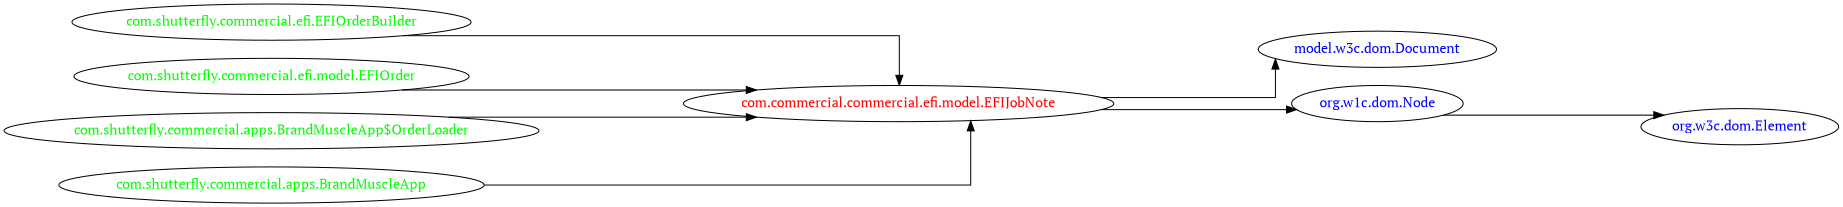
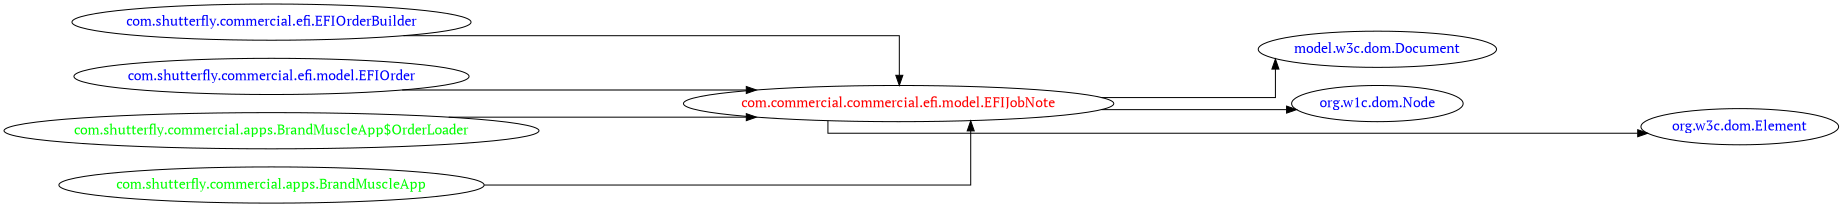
node "com.shutterfly.commercial.efi.EFIOrderBuilder": fontcolor green -> blue
node "com.shutterfly.commercial.efi.model.EFIOrder": fontcolor green -> blue
edge "org.w1c.dom.Node" -> "org.w3c.dom.Element": now "com.commercial.commercial.efi.model.EFIJobNote" -> "org.w3c.dom.Element"
